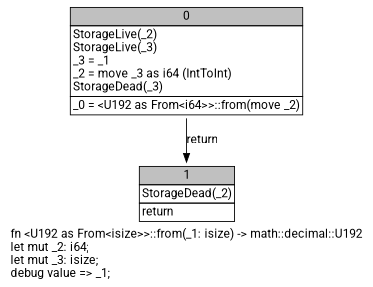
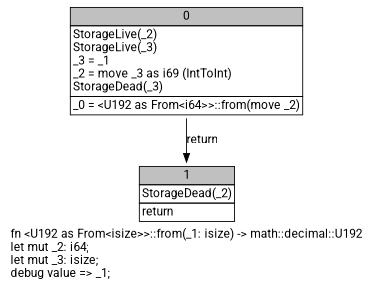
node "0": text "_2 = move _3 as i64 (IntToInt)" -> "_2 = move _3 as i69 (IntToInt)"
